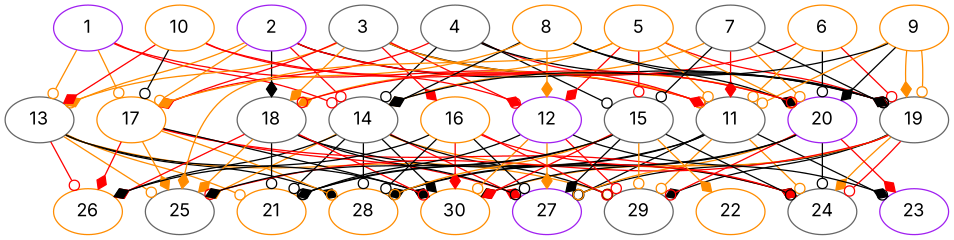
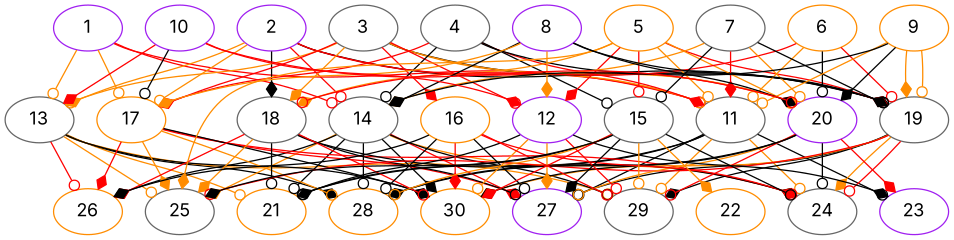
node "10": color darkorange -> purple
node "8": color darkorange -> purple
edge "17" -> "24": arrowhead diamond -> odot
